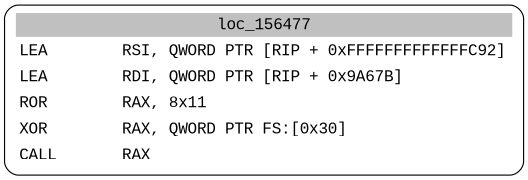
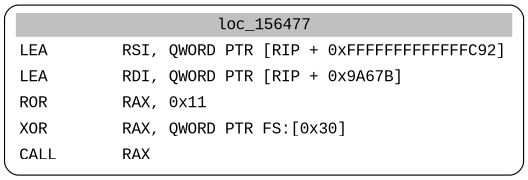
node "loc_156477": text "ROR        RAX, 8x11" -> "ROR        RAX, 0x11"
